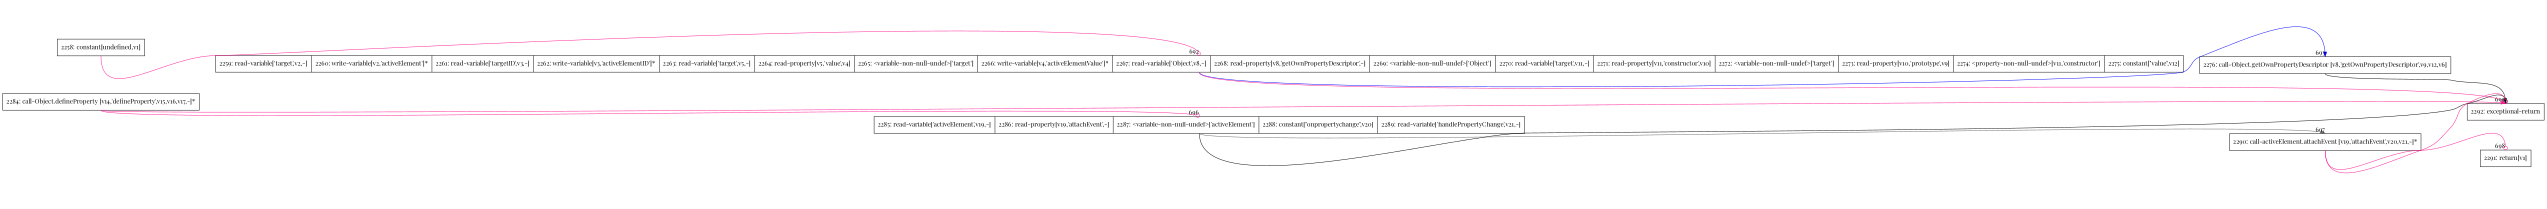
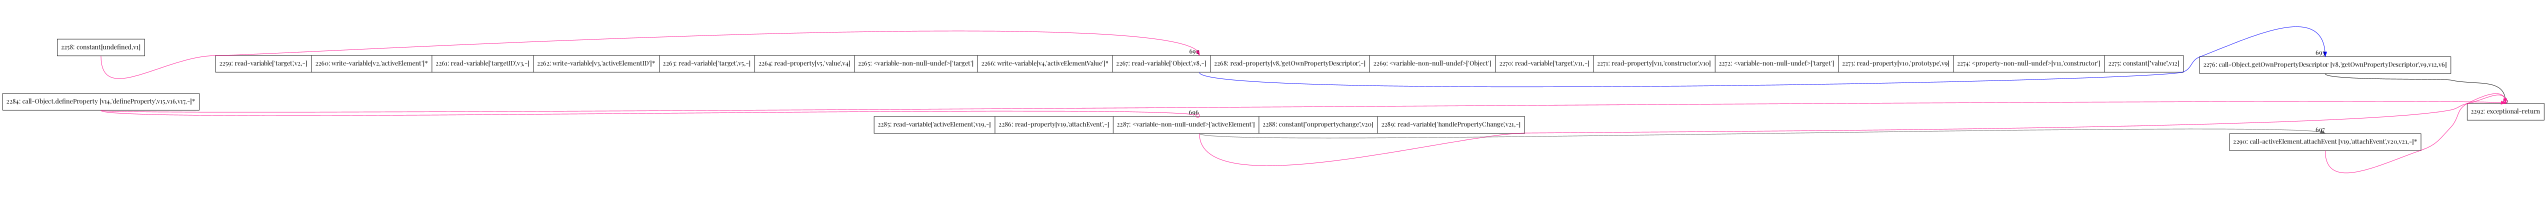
edge "2258: constant[undefined,v1]" -> "2259: read-variable['target',v2,-]": arrowhead odot -> normal
edge "2259: read-variable['target',v2,-]" -> "2292: exceptional-return": removed
edge "2285: read-variable['activeElement',v19,-]" -> "2292: exceptional-return": color black -> deeppink
node "2291: return[v1]": removed
